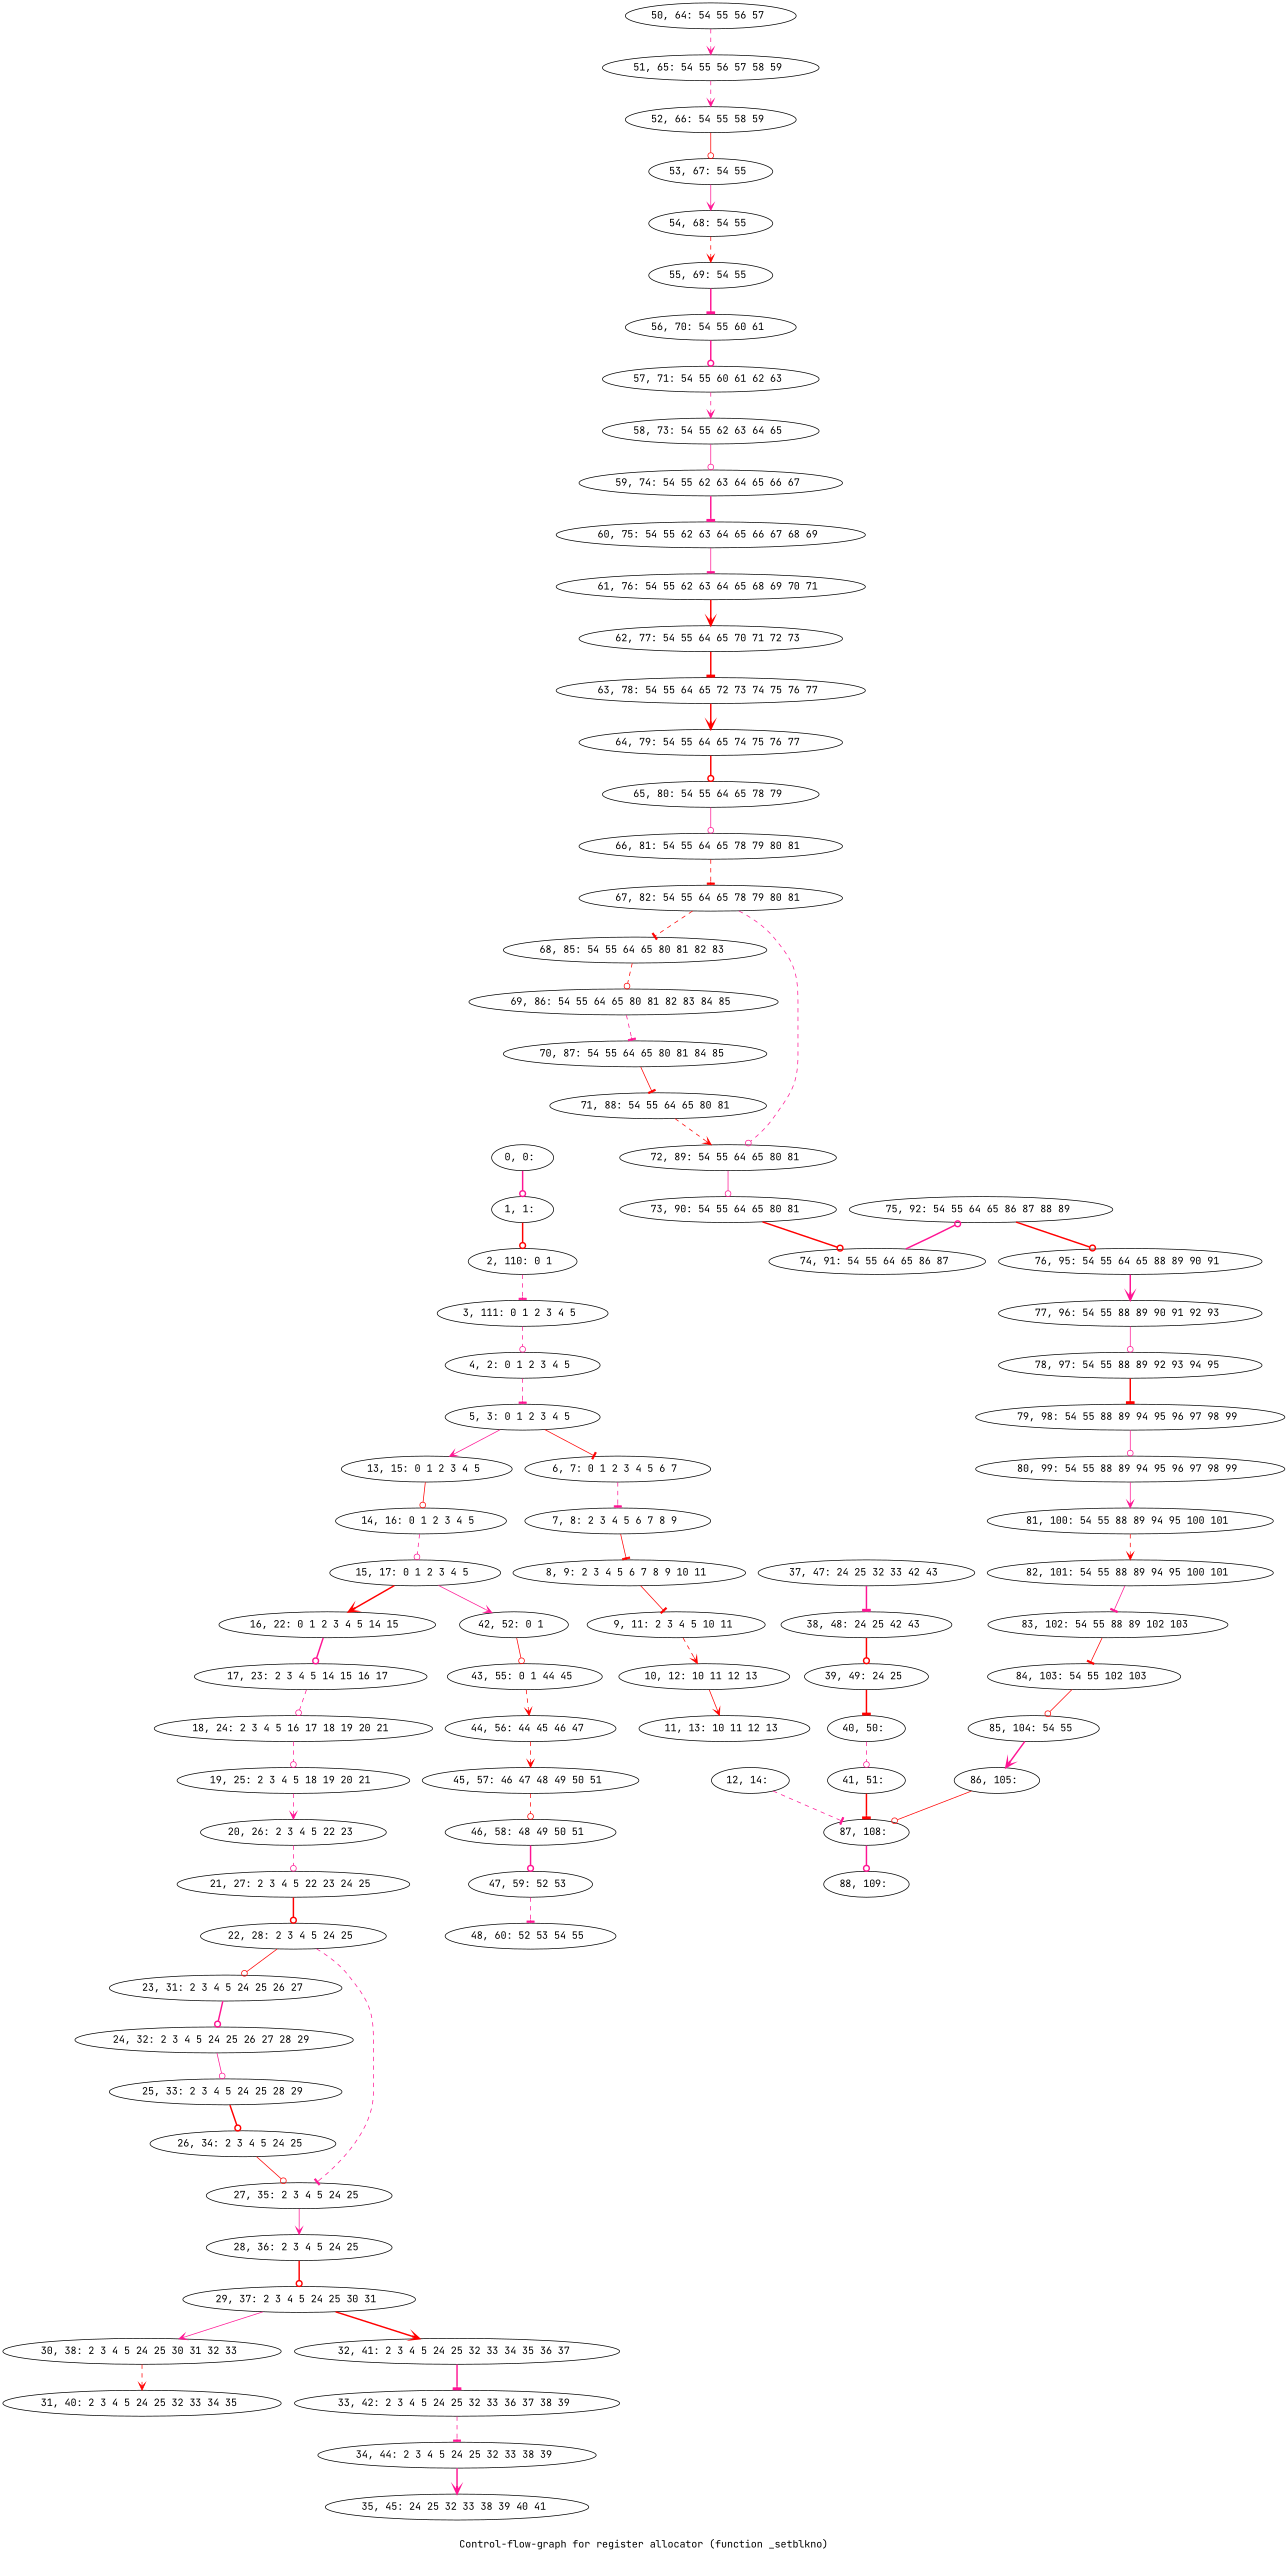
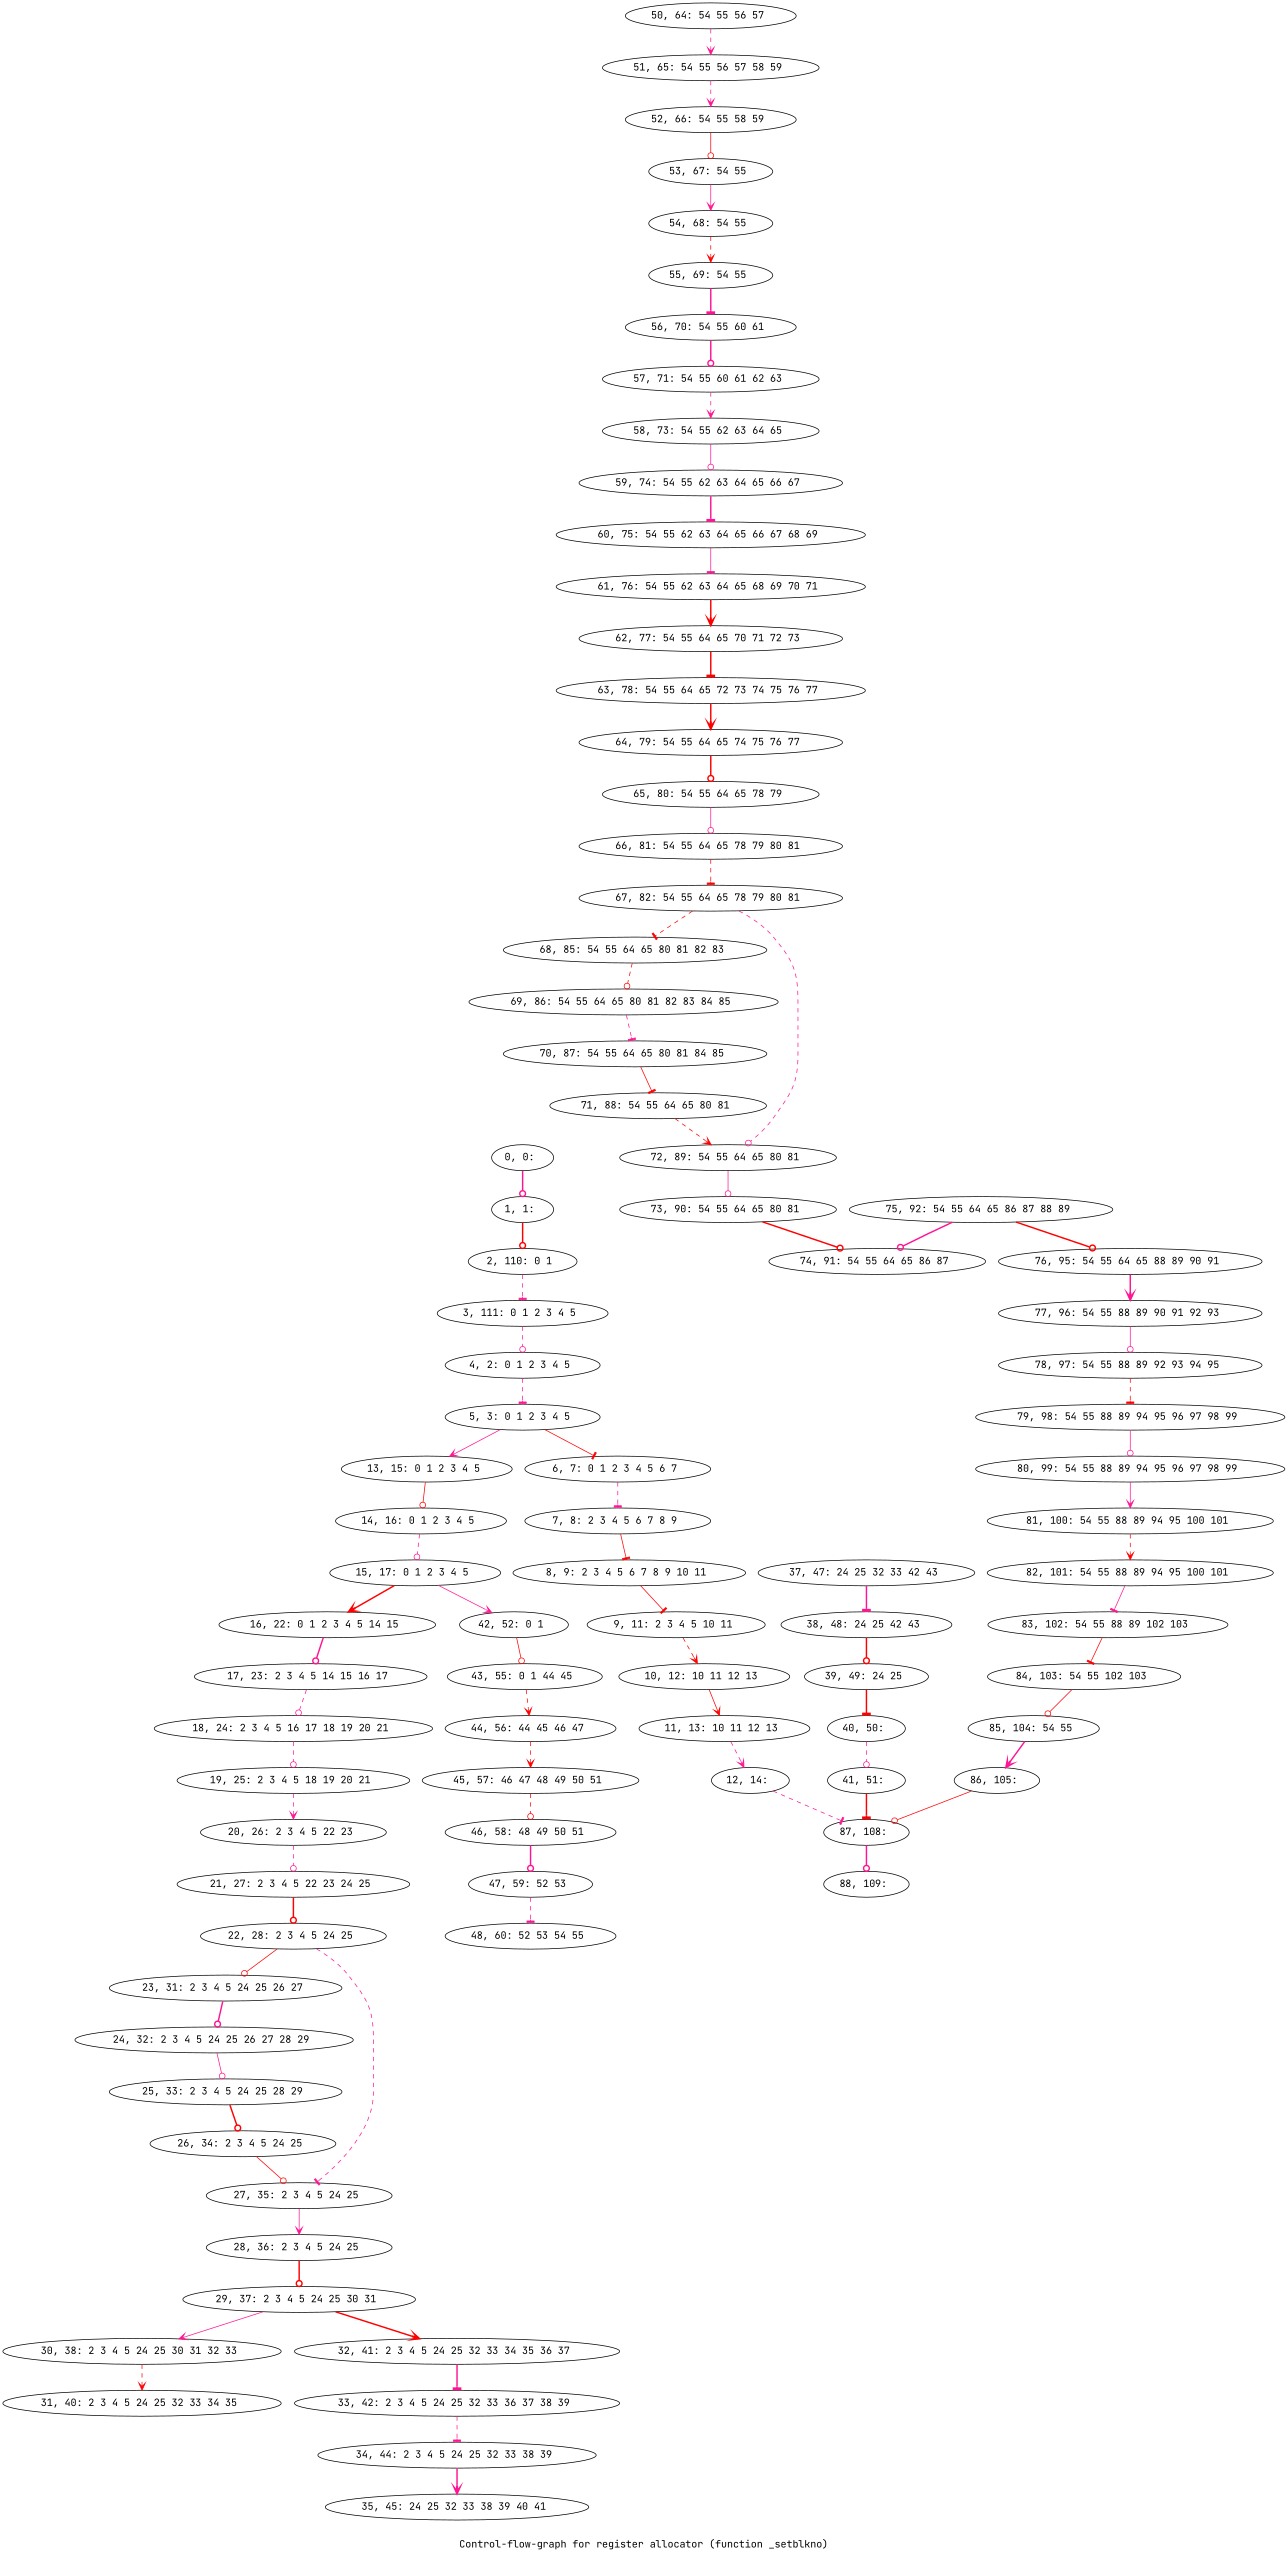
edge "74, 91: 54 55 64 65 86 87" -> "75, 92: 54 55 64 65 86 87 88 89": reversed
edge "78, 97: 54 55 88 89 92 93 94 95" -> "79, 98: 54 55 88 89 94 95 96 97 98 99": style bold -> dashed
edge "11, 13: 10 11 12 13" -> "12, 14:": added
